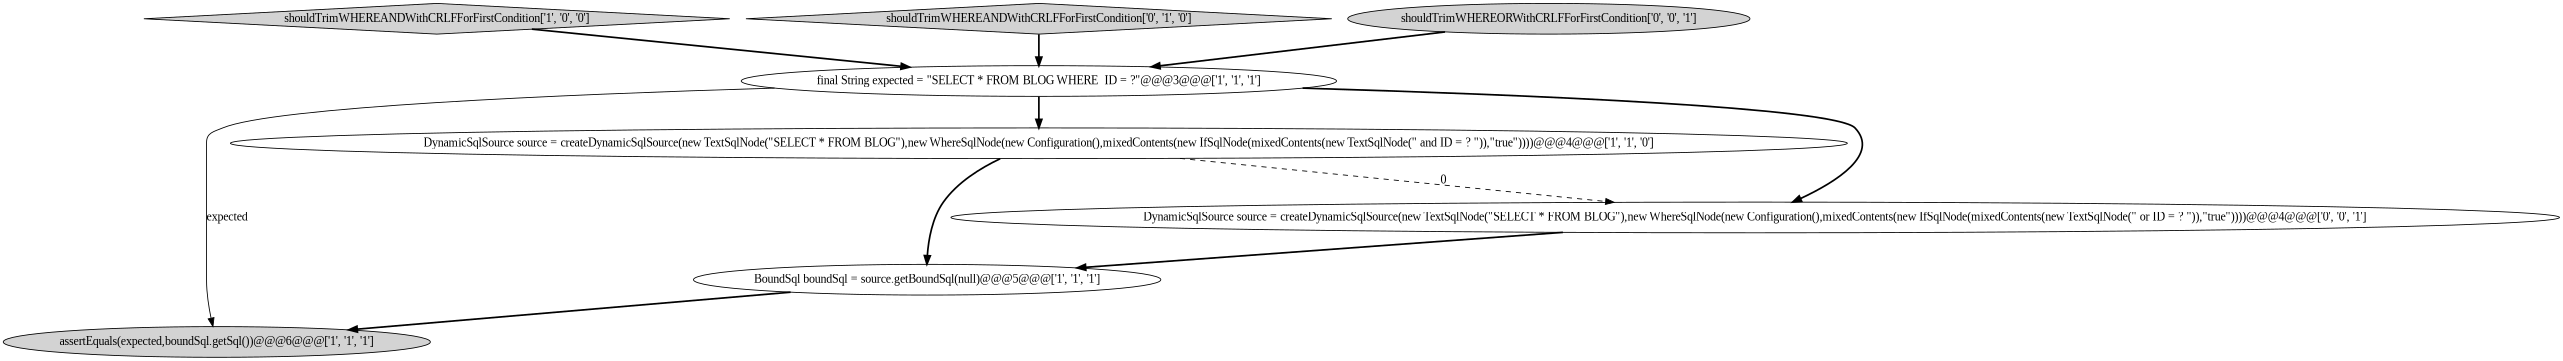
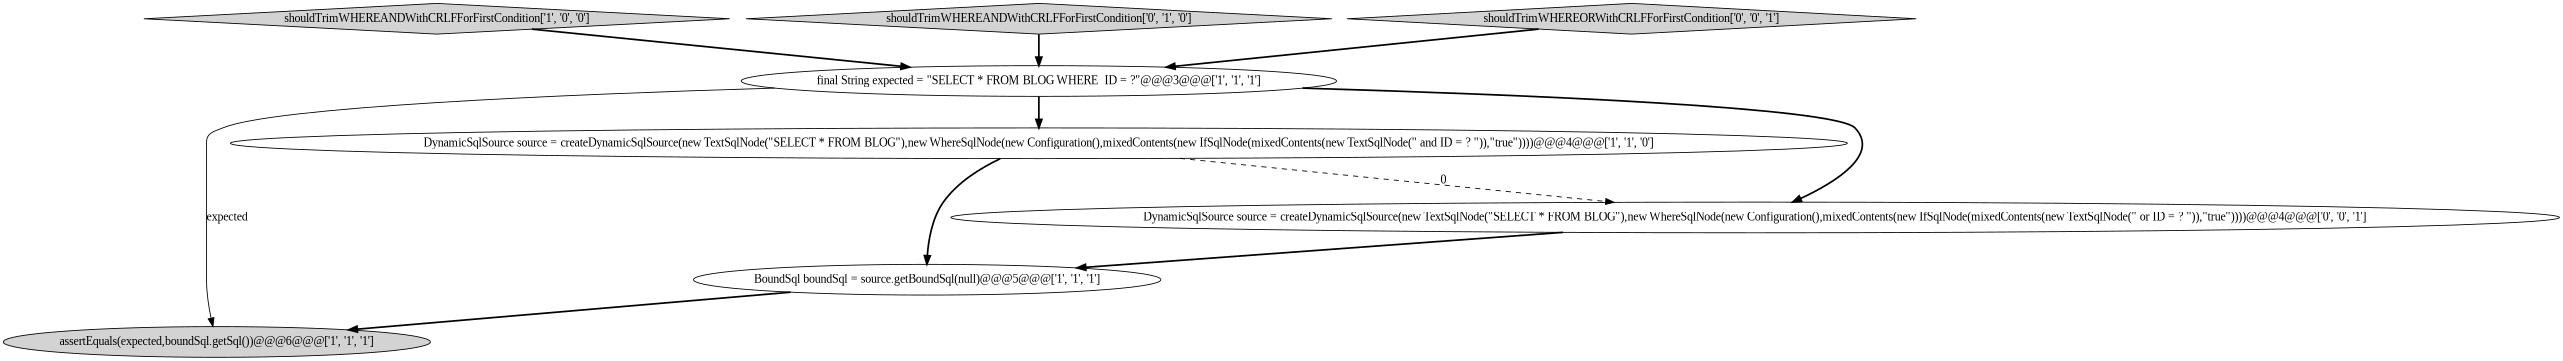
node "shouldTrimWHEREORWithCRLFForFirstCondition['0', '0', '1']": shape ellipse -> diamond
